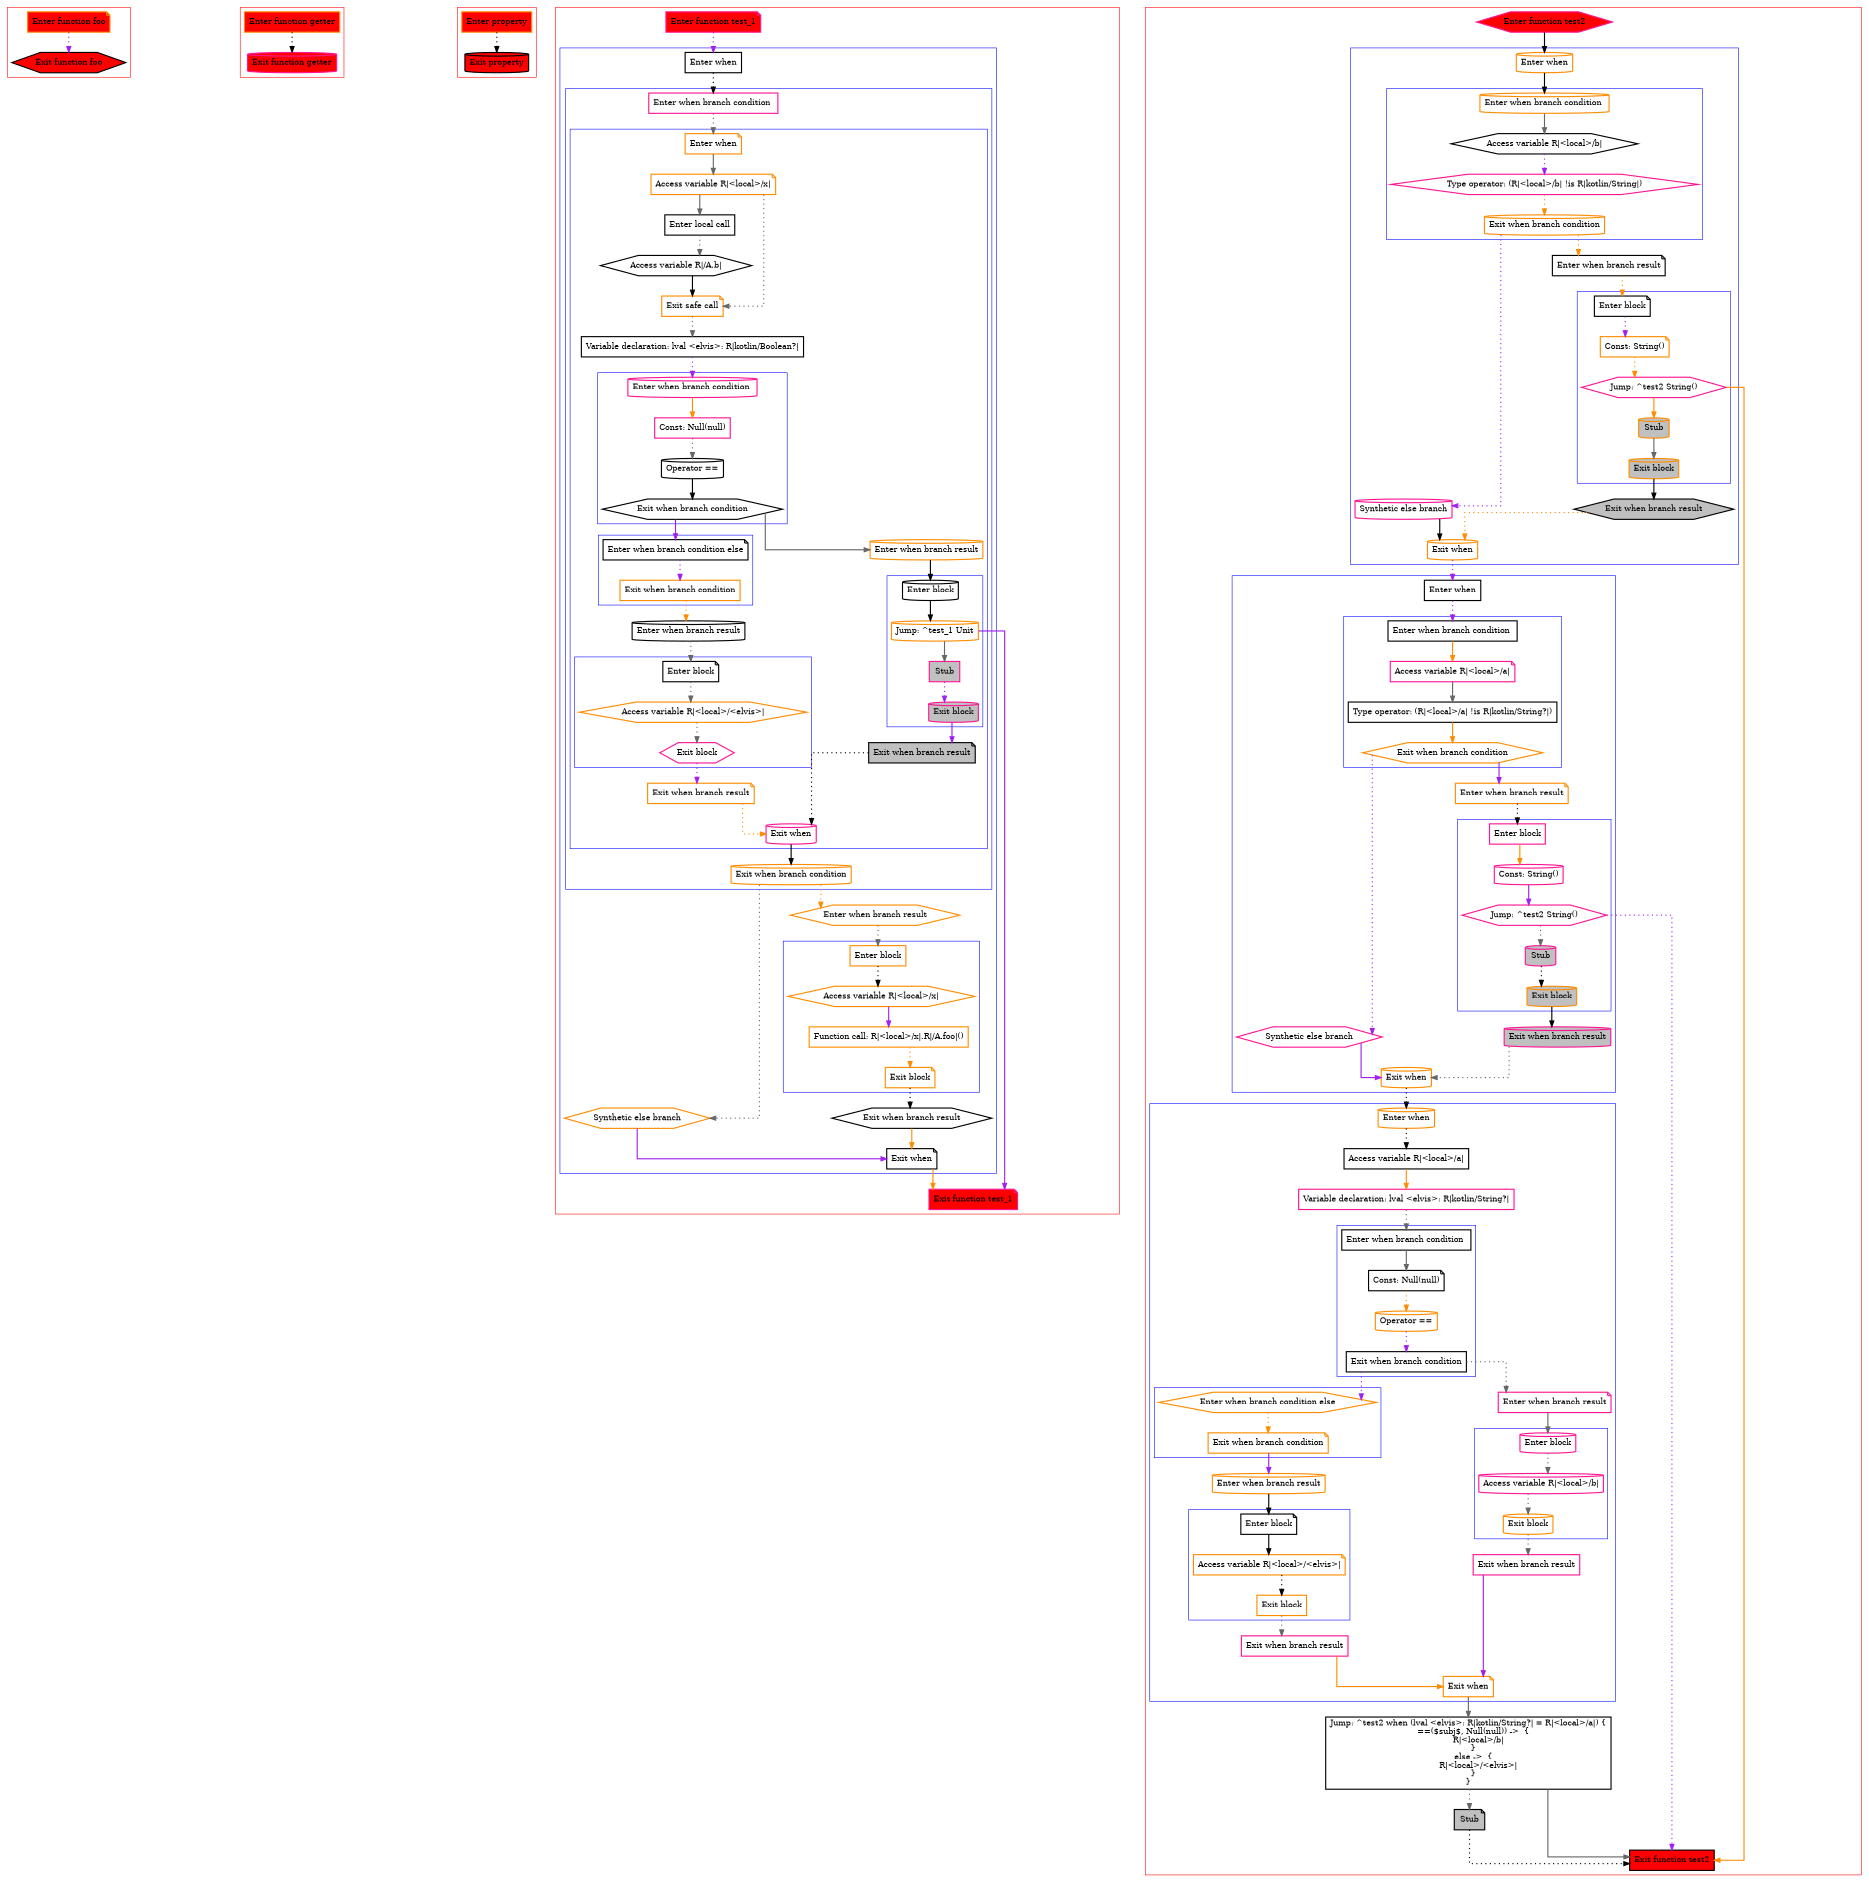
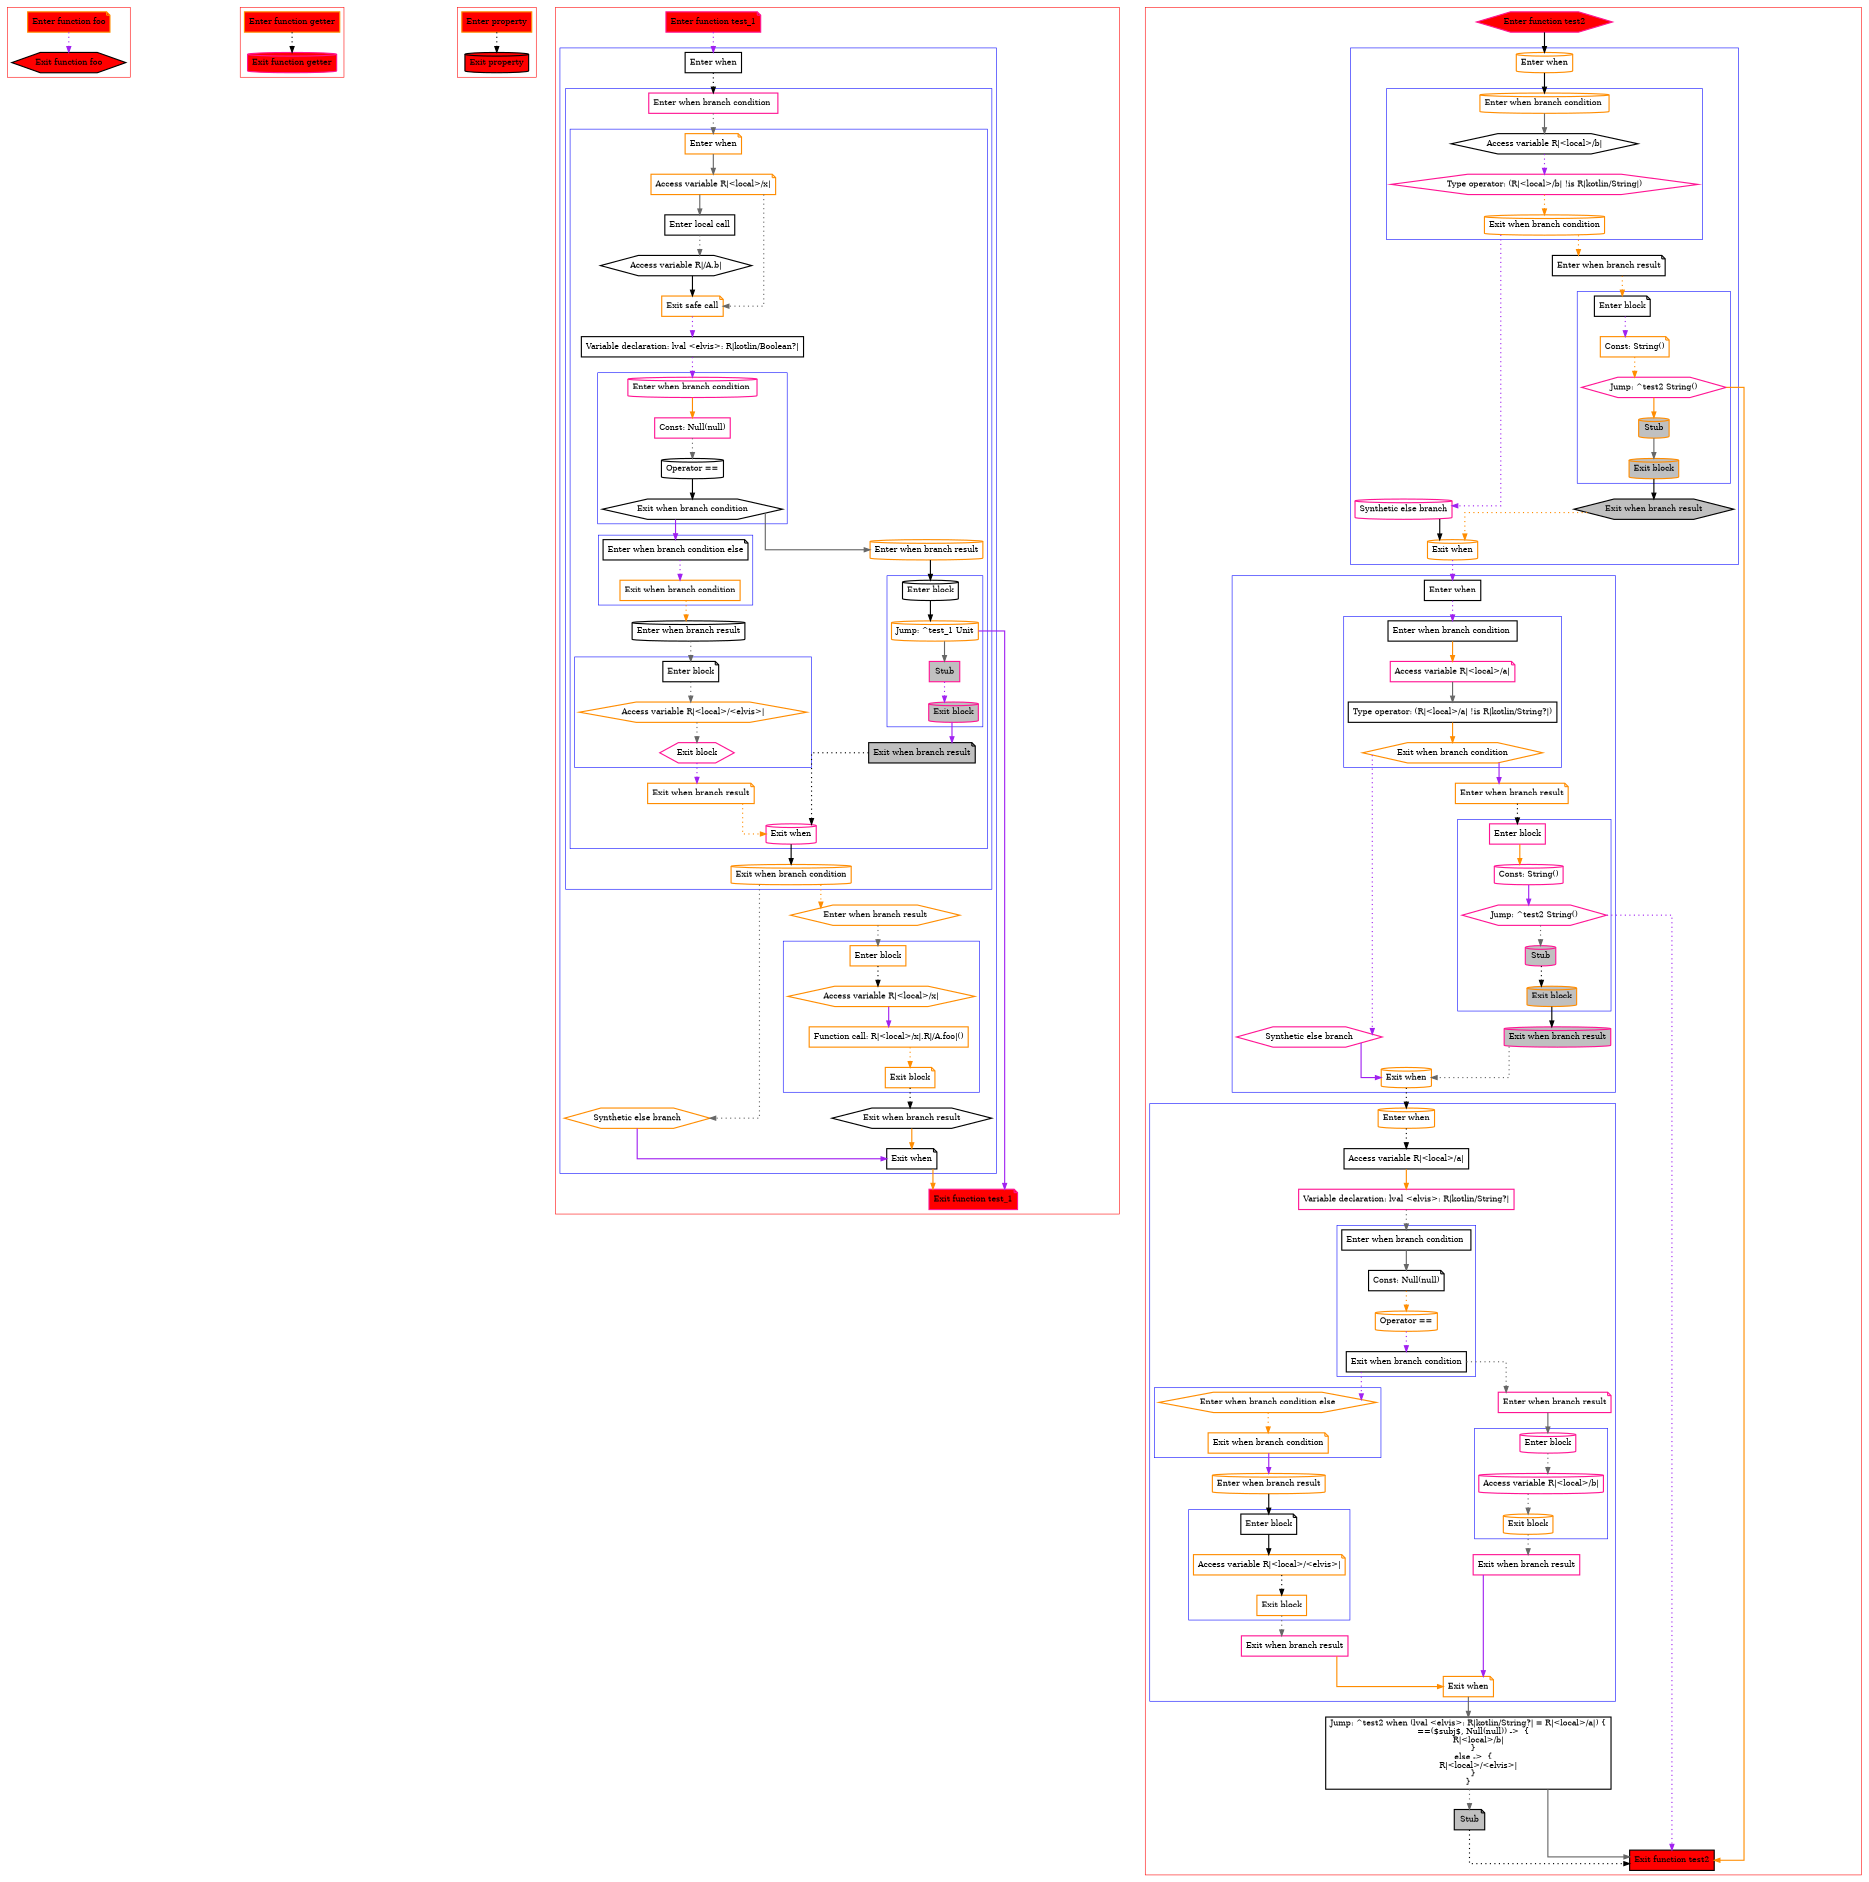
edge "Exit safe call" -> "Variable declaration: lval <elvis>: R|kotlin/Boolean?|": color gray40 -> purple
